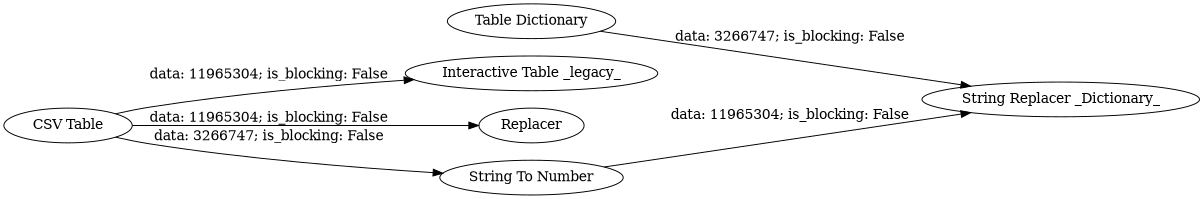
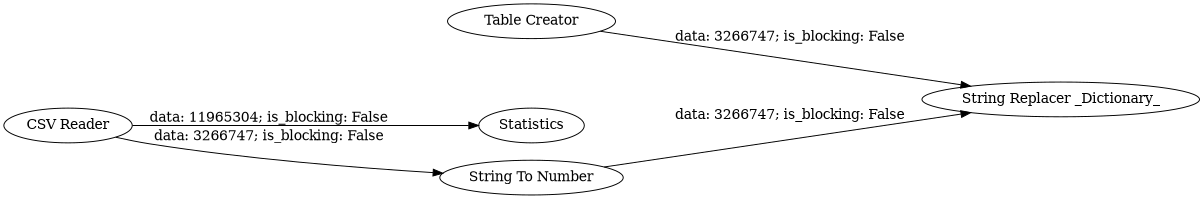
node "Table Dictionary": label "Table Dictionary" -> "Table Creator"
node "Interactive Table _legacy_": removed
edge "String To Number" -> "String Replacer _Dictionary_": label "data: 11965304; is_blocking: False" -> "data: 3266747; is_blocking: False"
node "CSV Table": label "CSV Table" -> "CSV Reader"
node "Replacer": label "Replacer" -> "Statistics"
